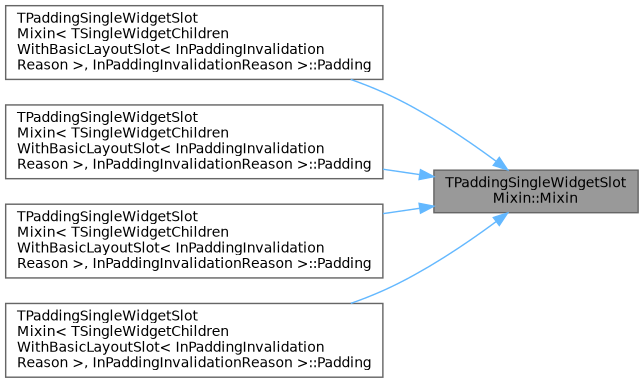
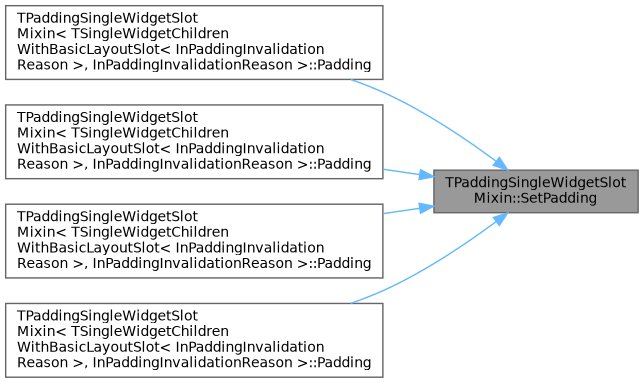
node "TPaddingSingleWidgetSlot Mixin::Mixin": label "TPaddingSingleWidgetSlot Mixin::Mixin" -> "TPaddingSingleWidgetSlot Mixin::SetPadding"
